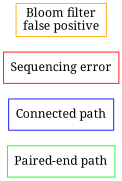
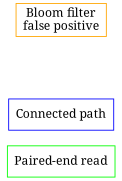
node "Sequencing error": removed
node "Paired-end path": label "Paired-end path" -> "Paired-end read"
